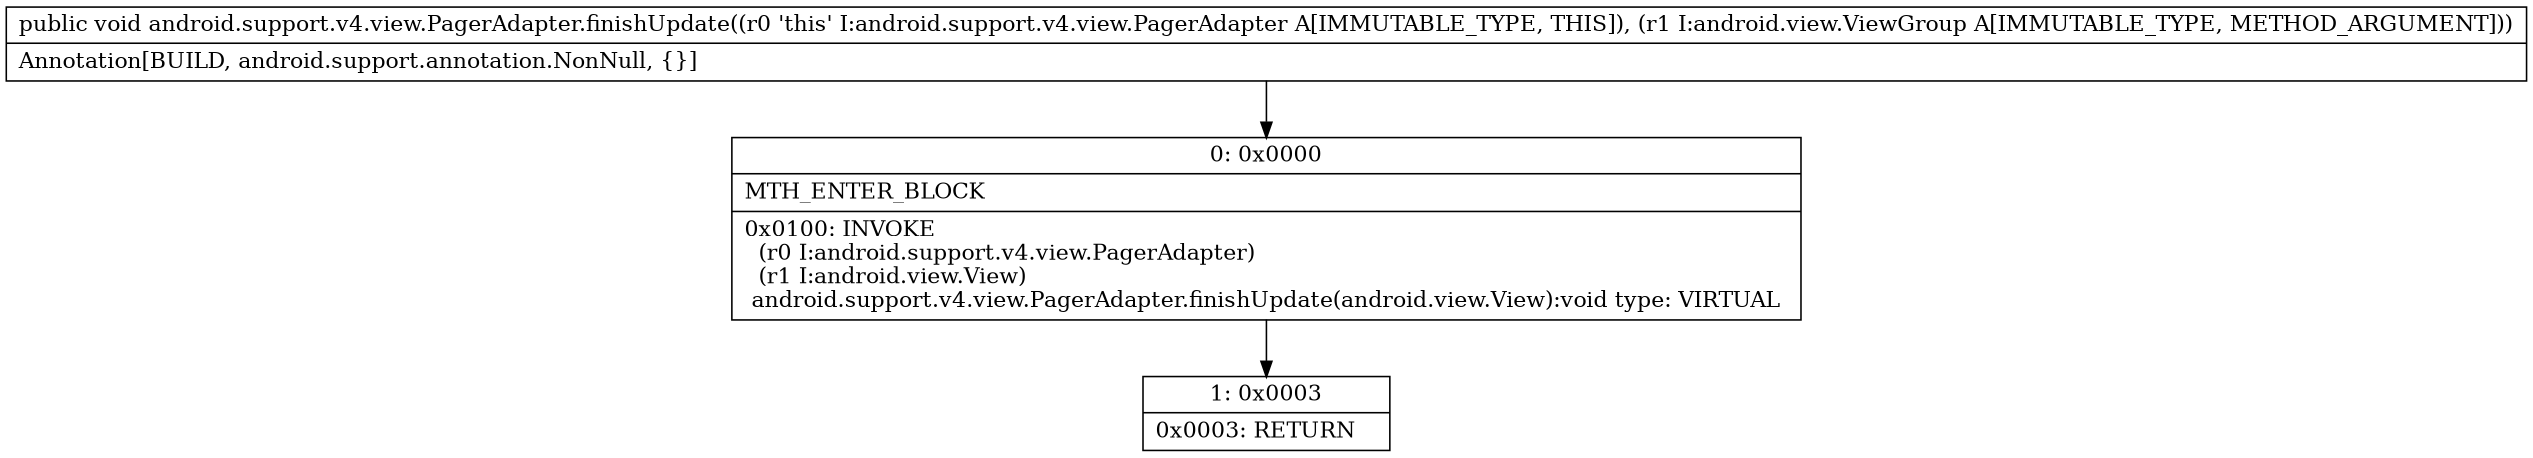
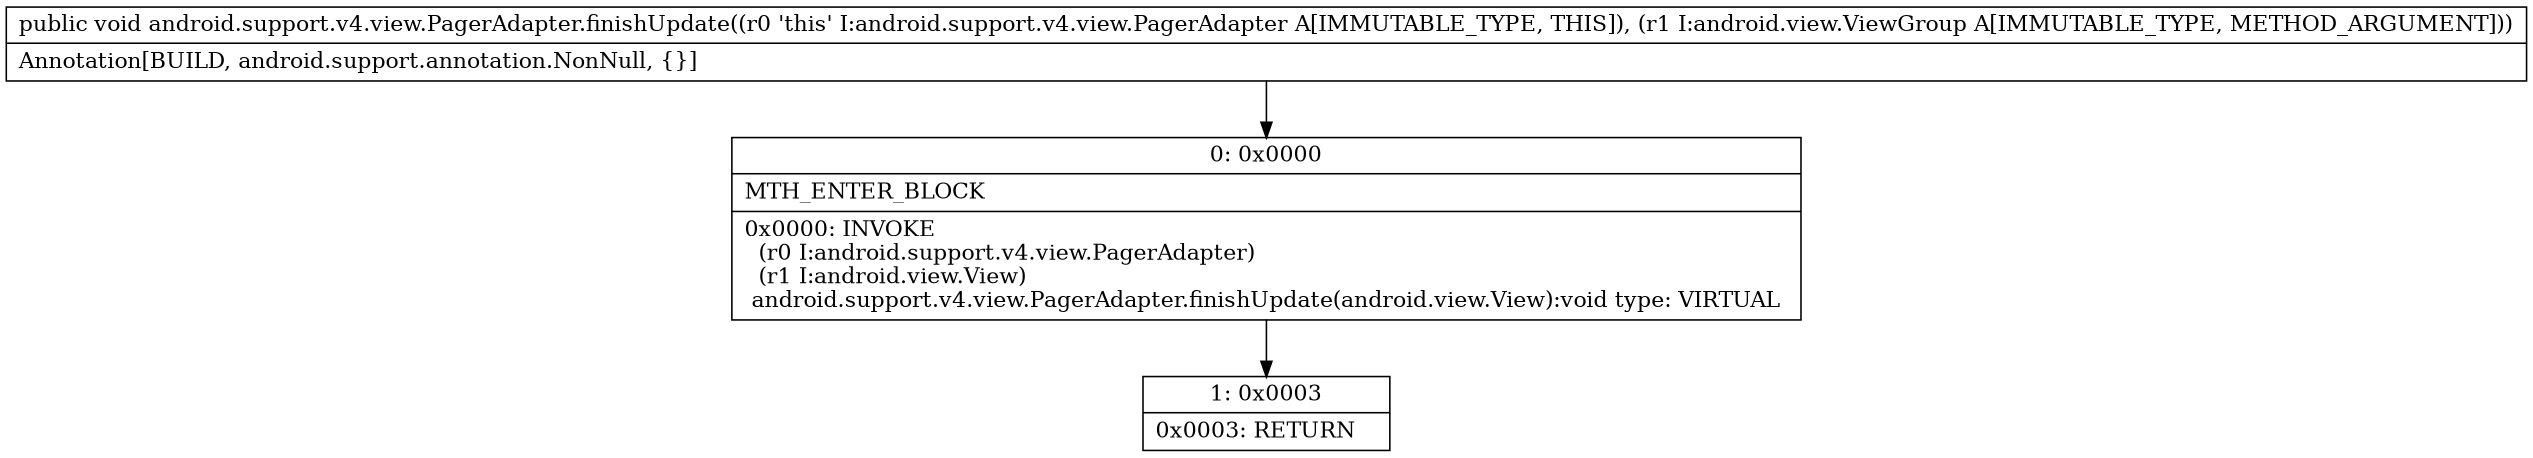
node "0: 0x0000": text "0x0100: INVOKE" -> "0x0000: INVOKE"
